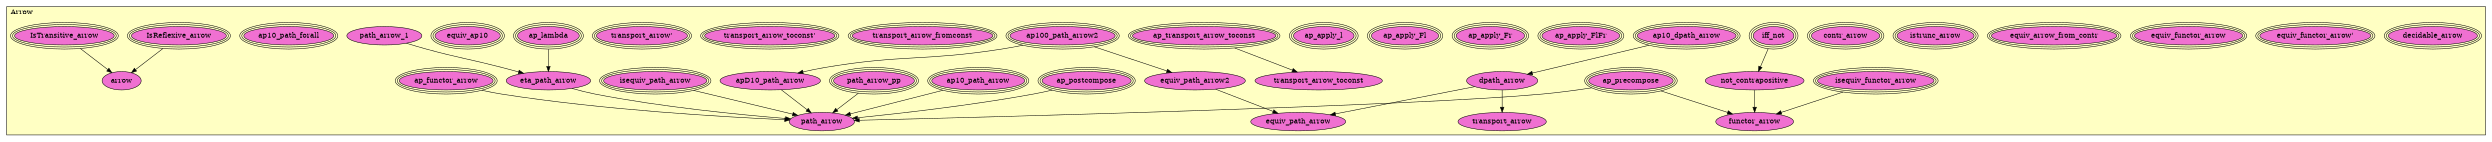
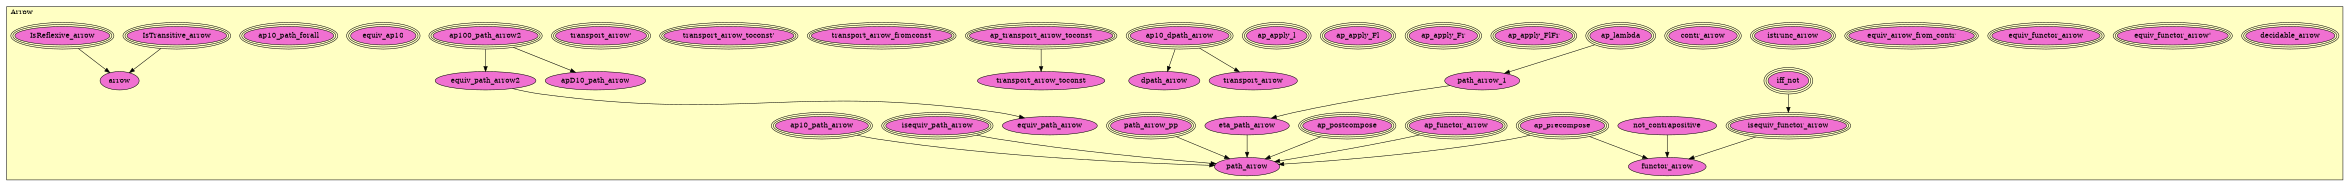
edge "ap_lambda" -> "eta_path_arrow": now "ap_lambda" -> "path_arrow_1"
edge "iff_not" -> "not_contrapositive": now "iff_not" -> "isequiv_functor_arrow"
edge "dpath_arrow" -> "equiv_path_arrow": removed
edge "apD10_path_arrow" -> "path_arrow": removed
edge "dpath_arrow" -> "transport_arrow": now "ap10_dpath_arrow" -> "transport_arrow"
